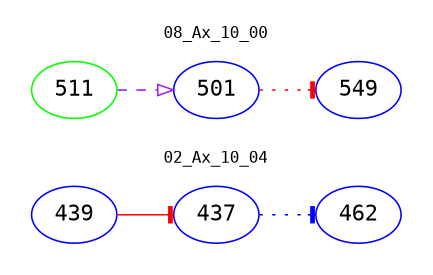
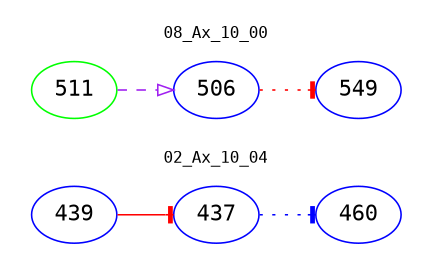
node "501": label "501" -> "506"
node "462": label "462" -> "460"
